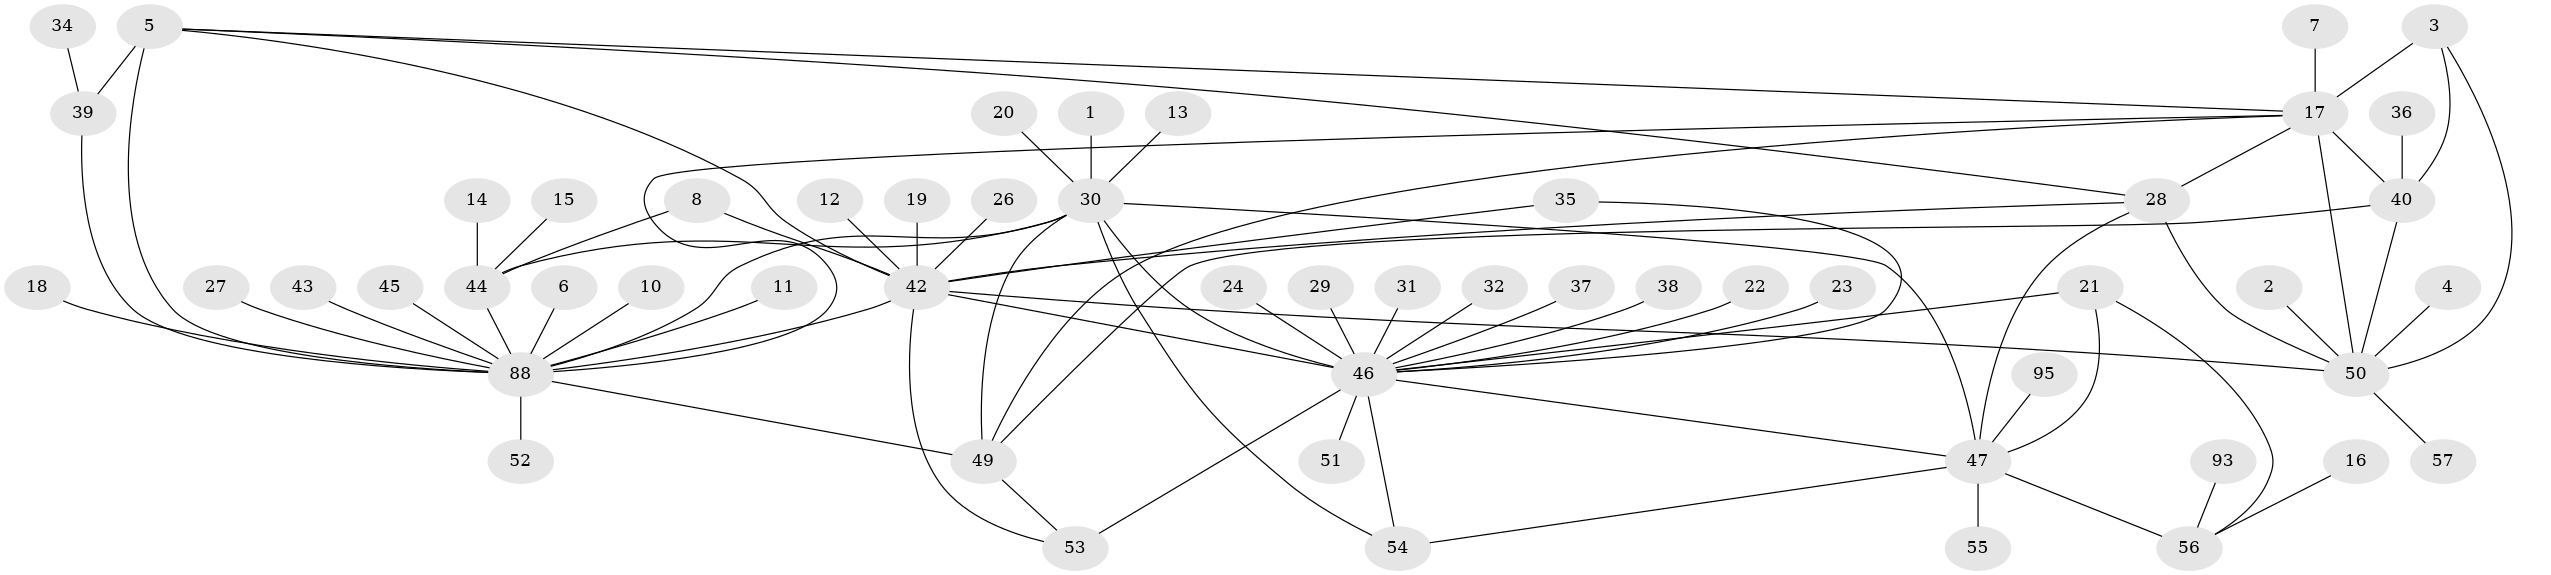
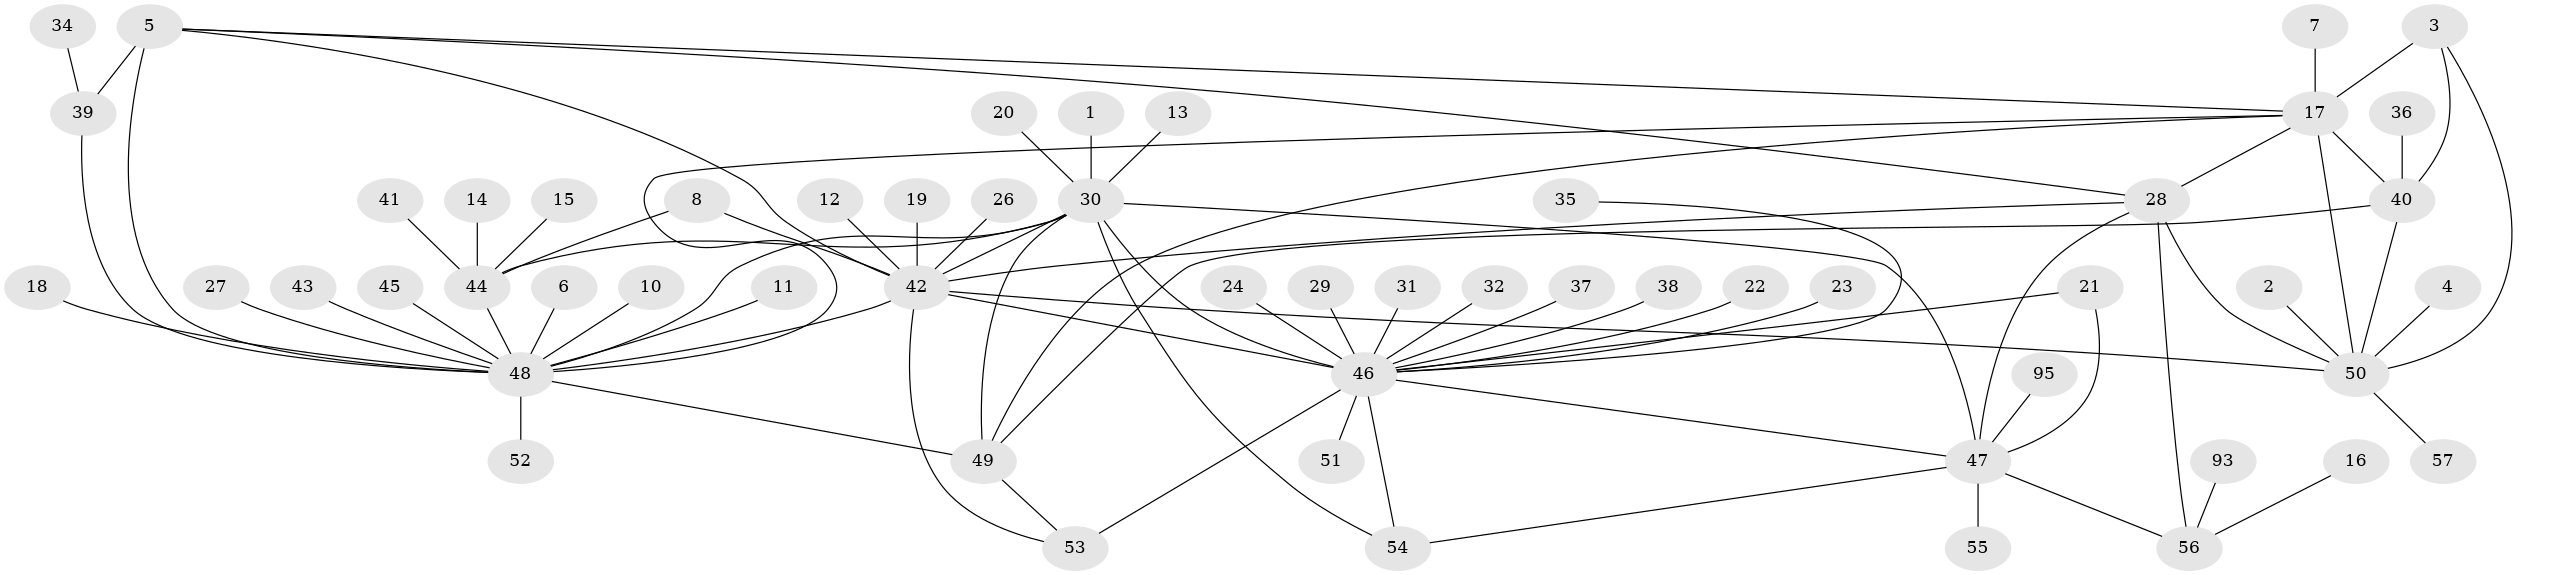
node "41": added
edge "35" -- "42": now "30" -- "42"
node "88": label "88" -> "48"
edge "21" -- "56": now "28" -- "56"
